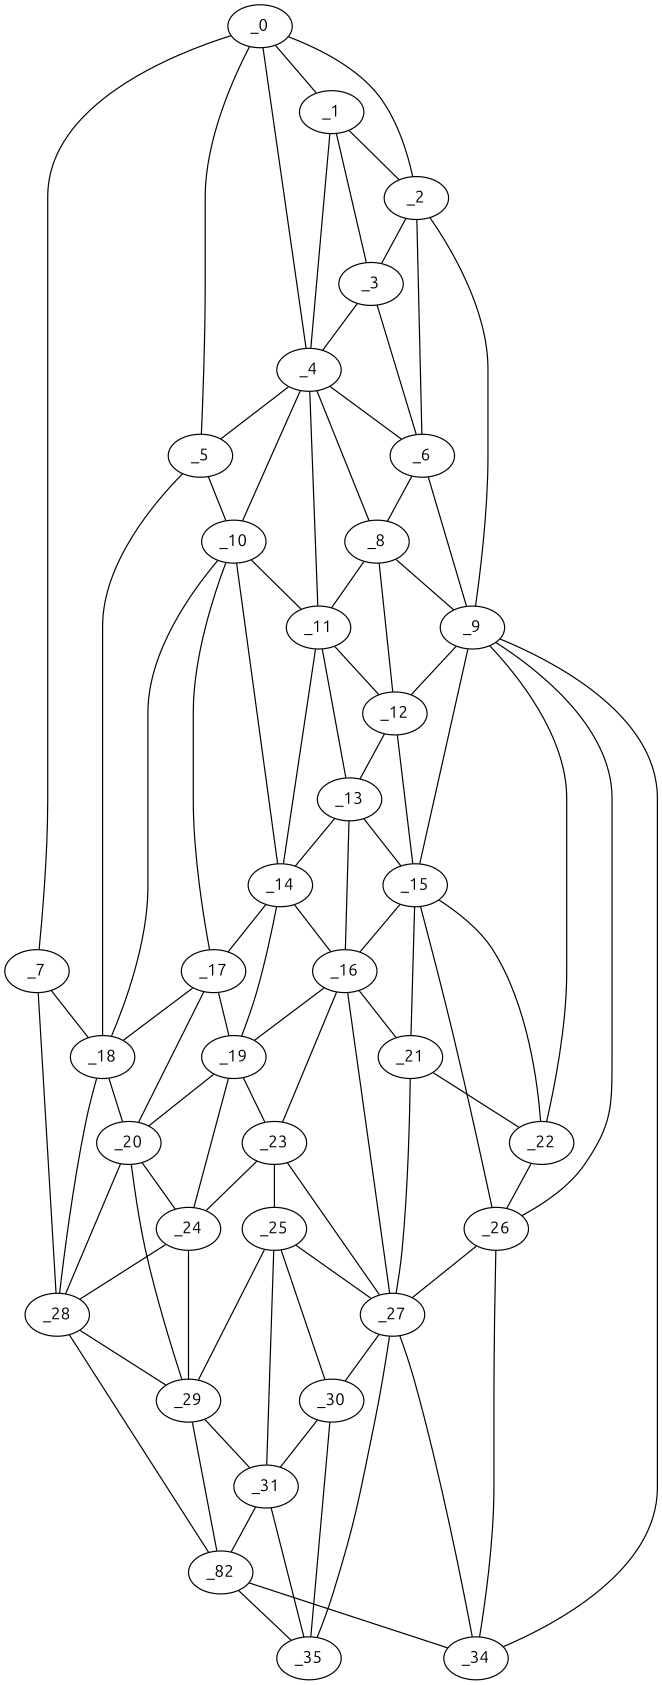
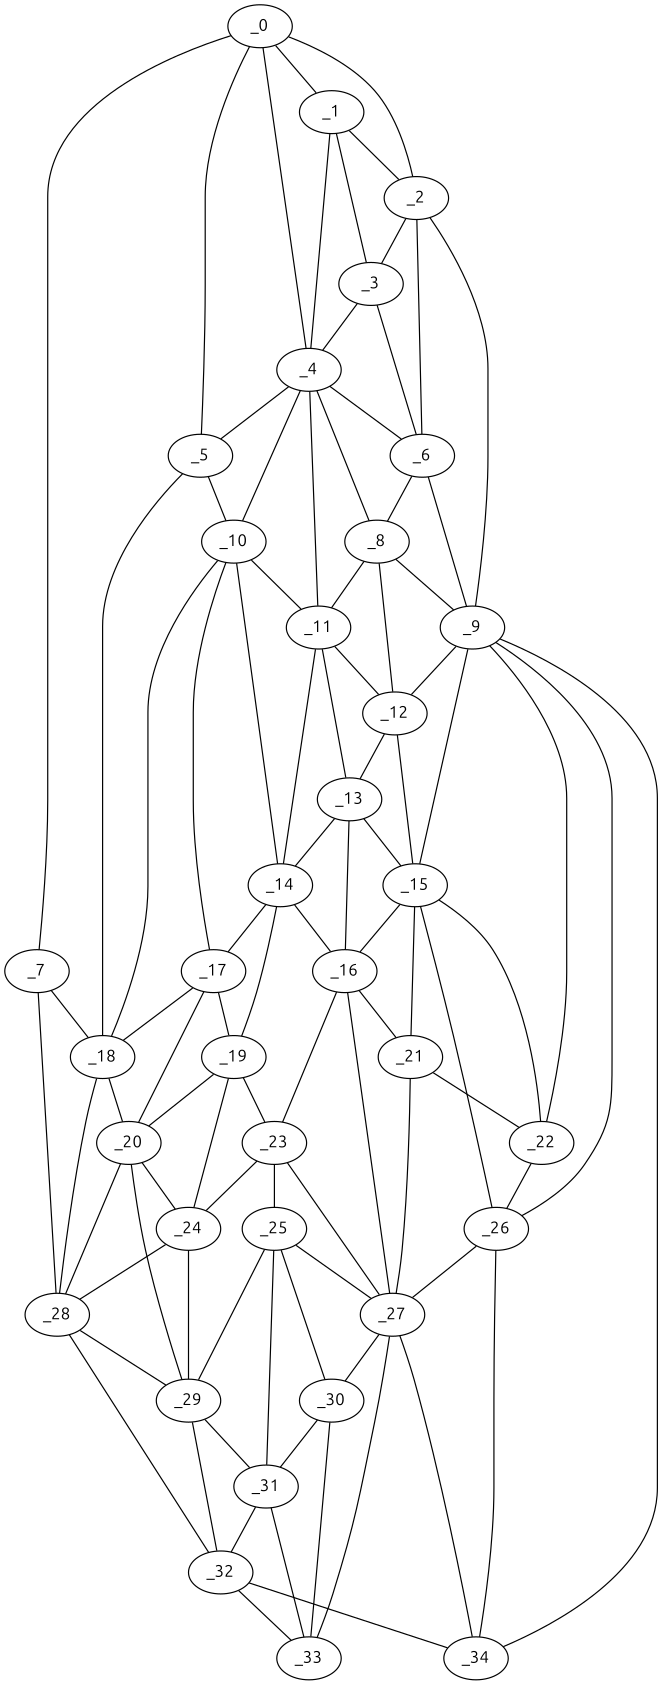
edge "_16" -- "_19": removed
node "_82": label "_82" -> "_32"
node "_35": label "_35" -> "_33"
